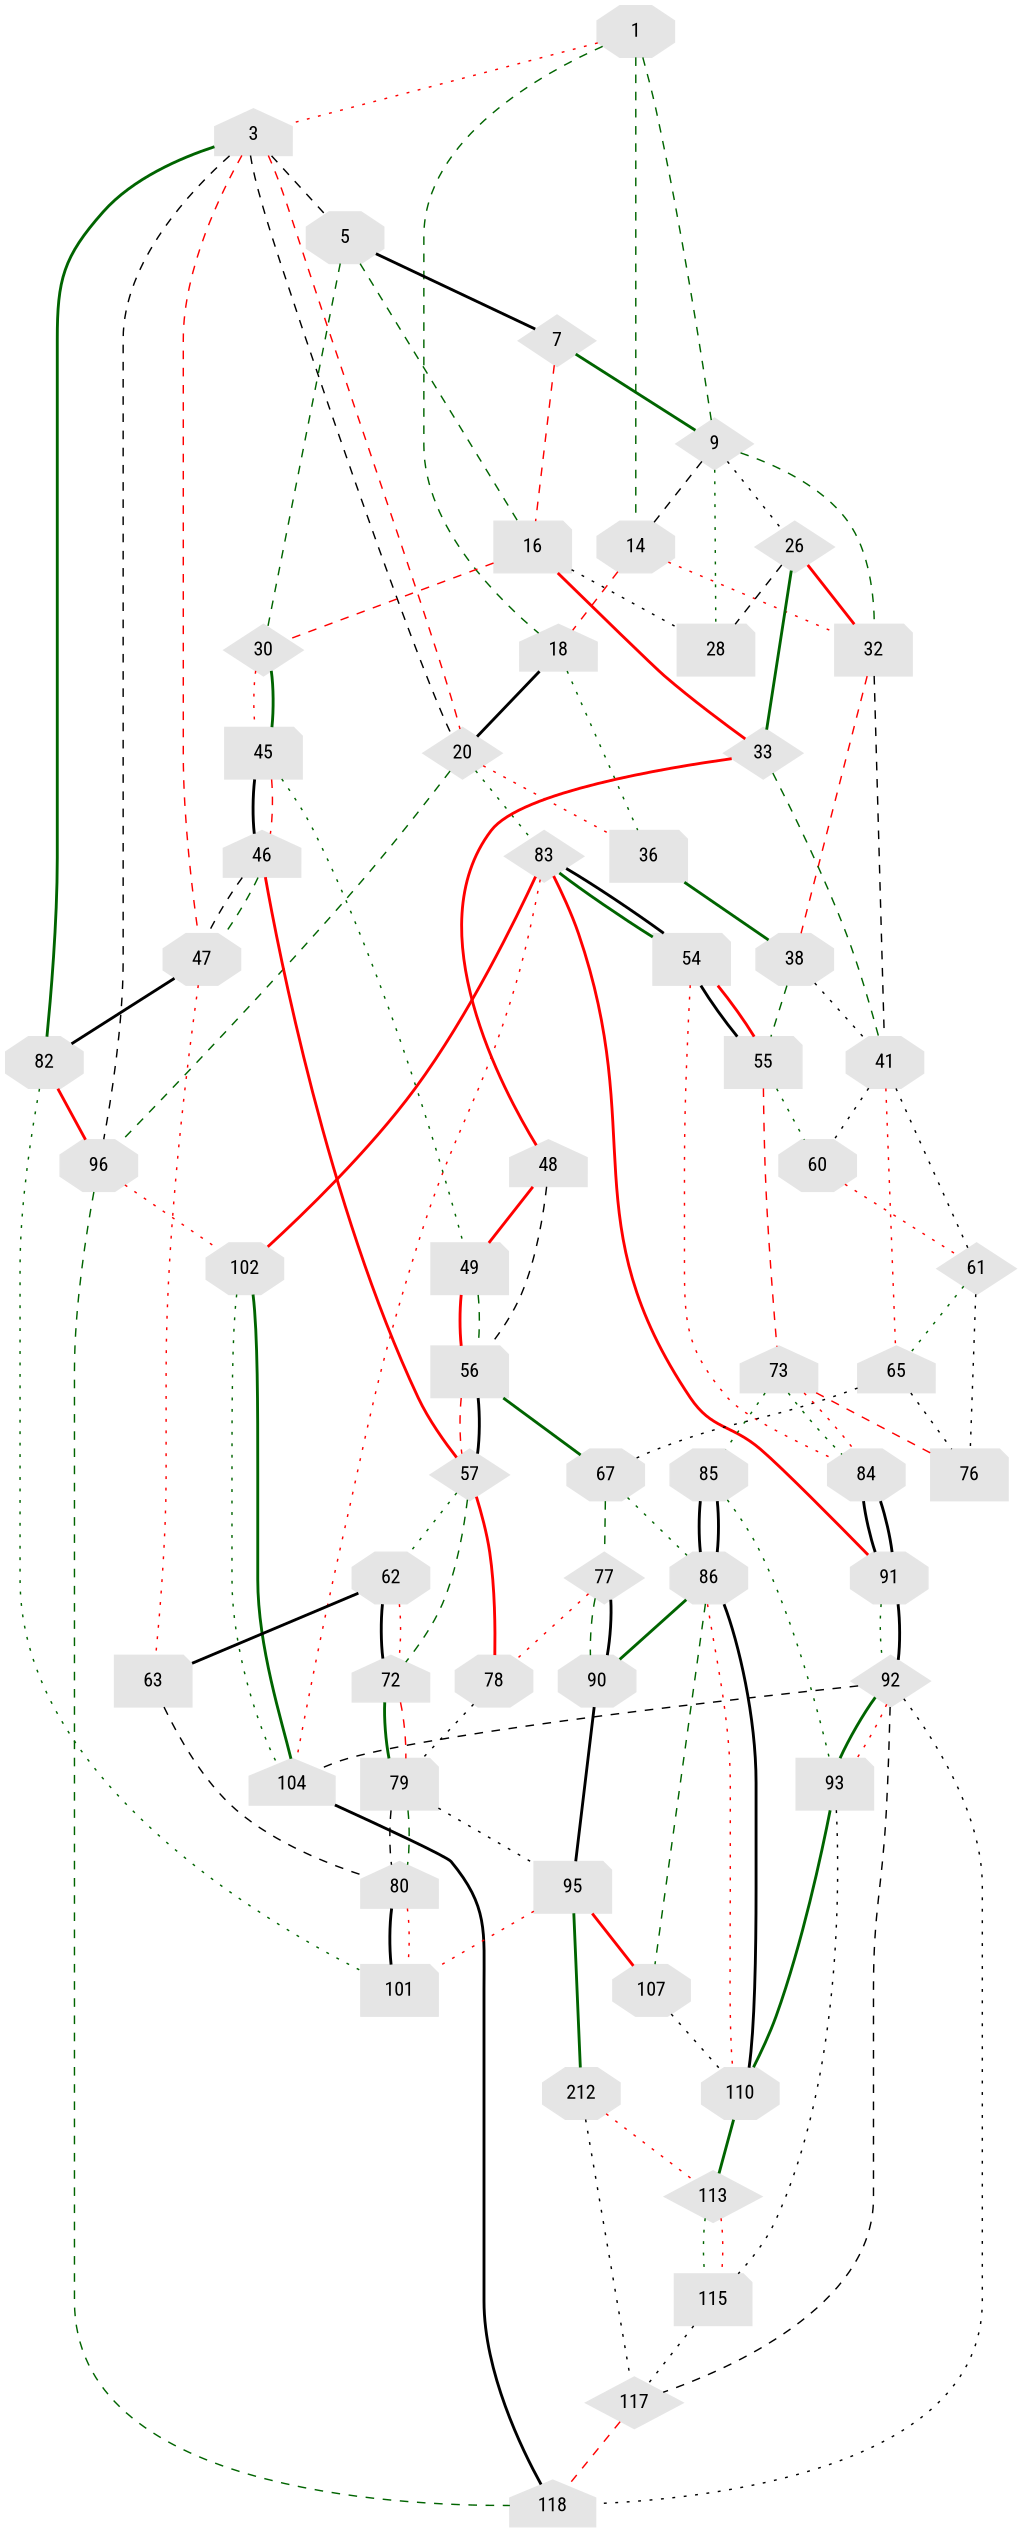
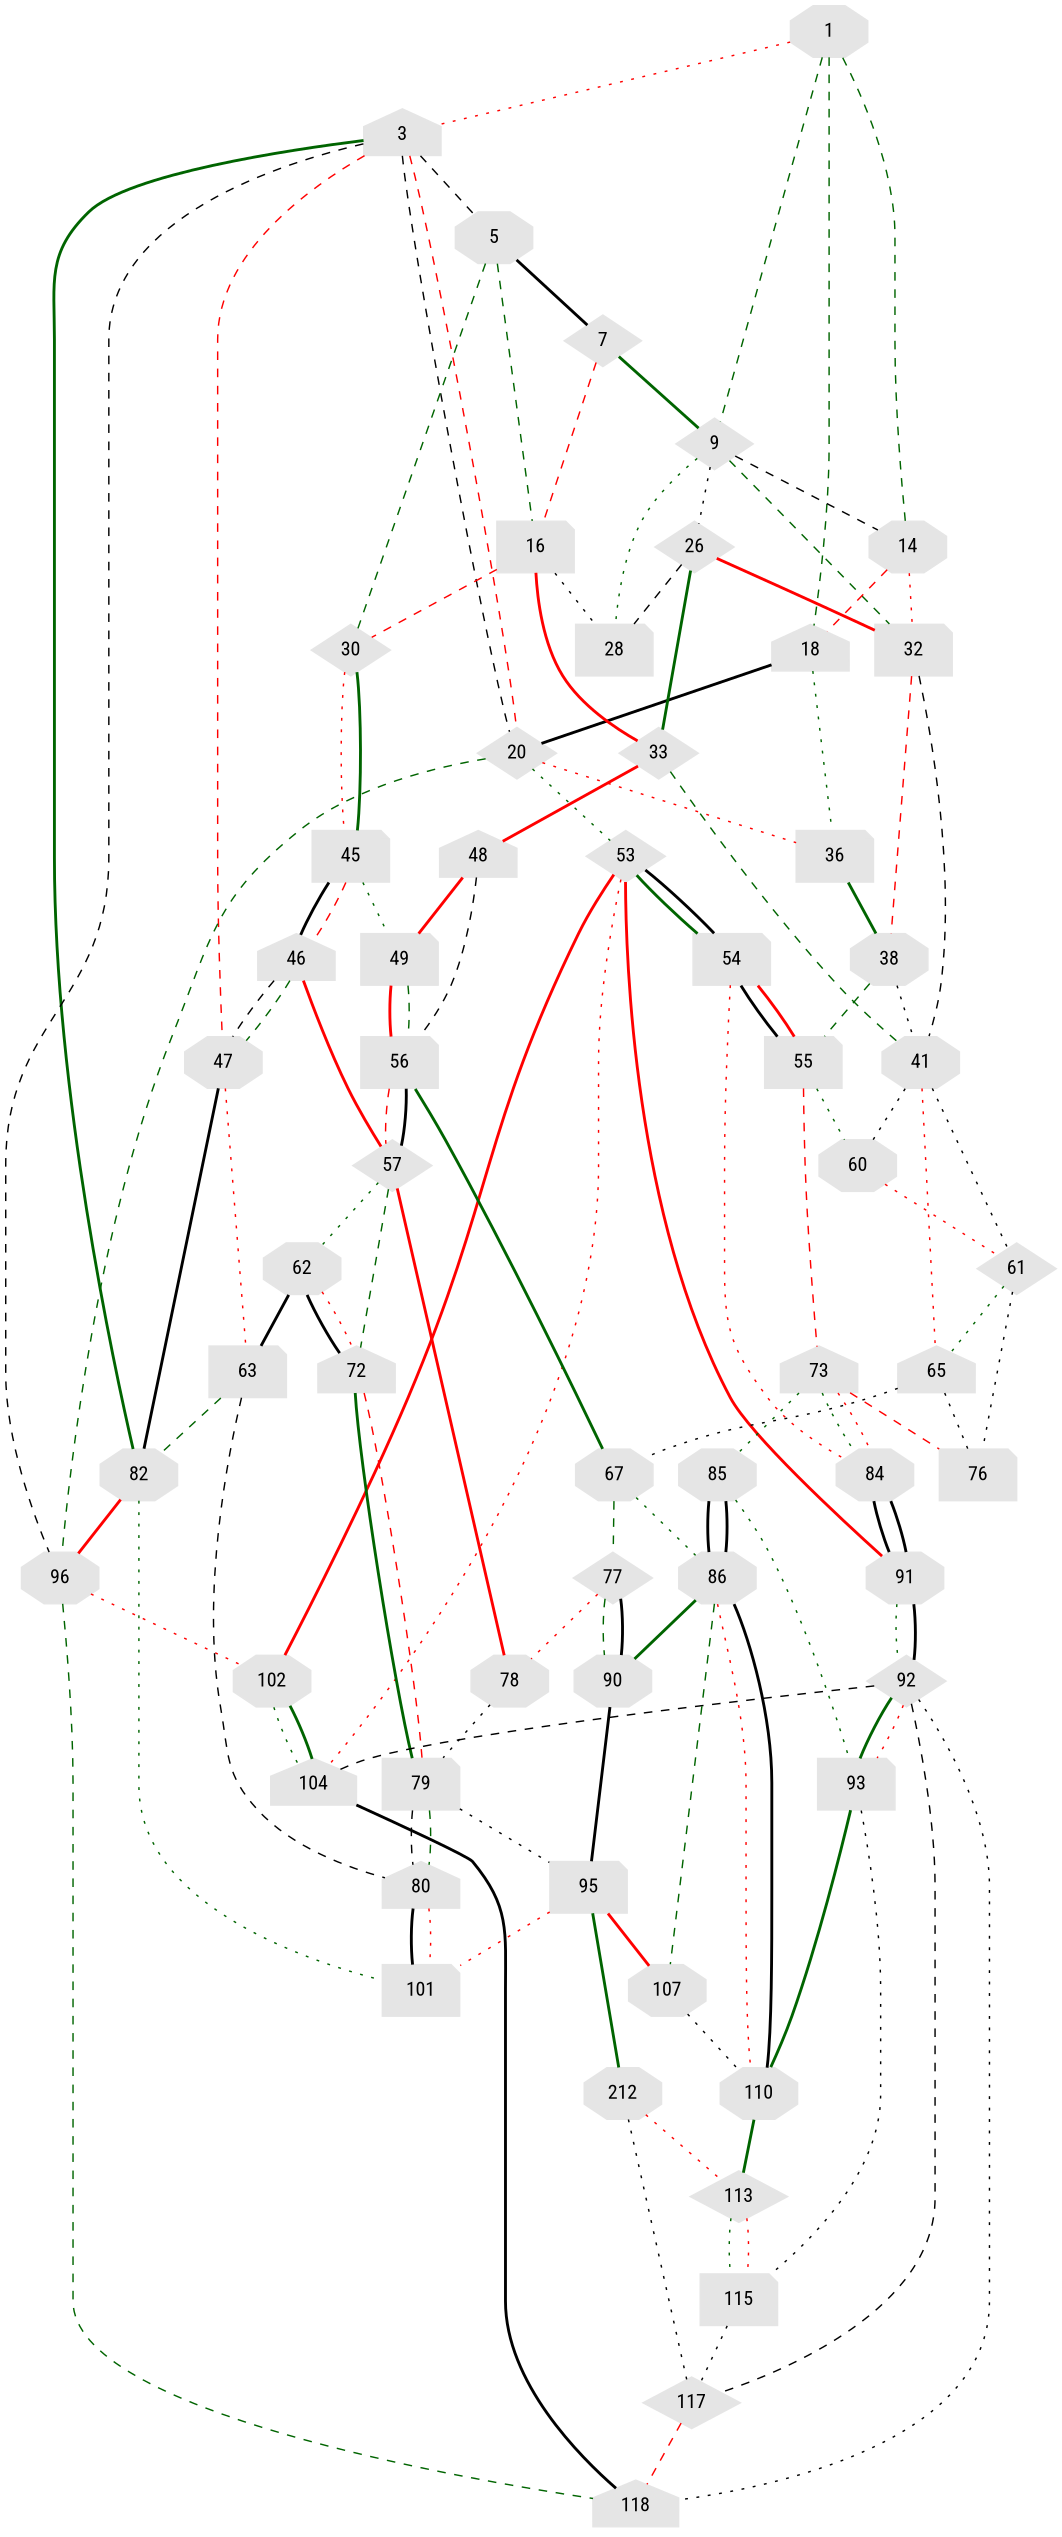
node "83": label "83" -> "53"
edge "63" -- "82": added
